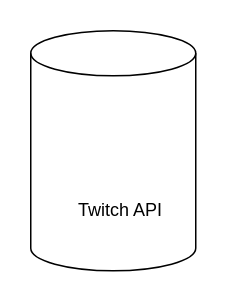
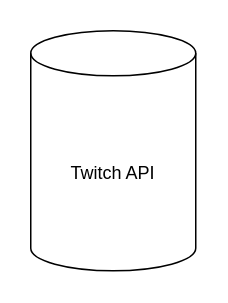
node "Twitch API": moved (121, 211) -> (113, 173)
